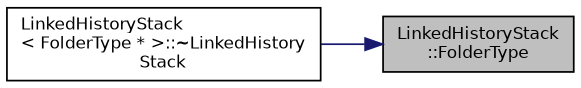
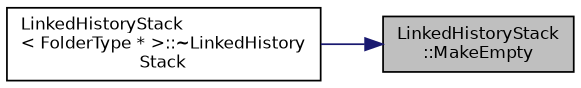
node "LinkedHistoryStack ::FolderType": label "LinkedHistoryStack ::FolderType" -> "LinkedHistoryStack ::MakeEmpty"
